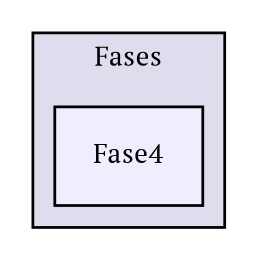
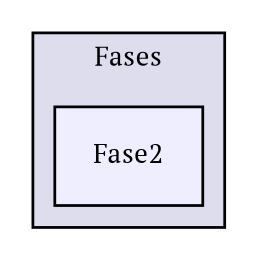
node "Fase4": label "Fase4" -> "Fase2"
